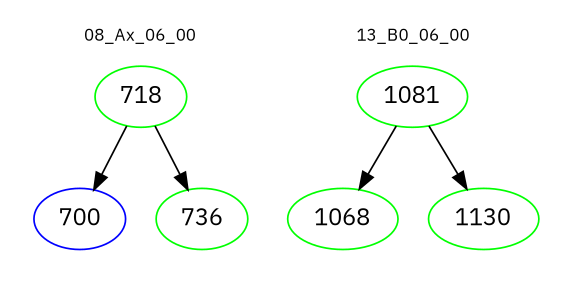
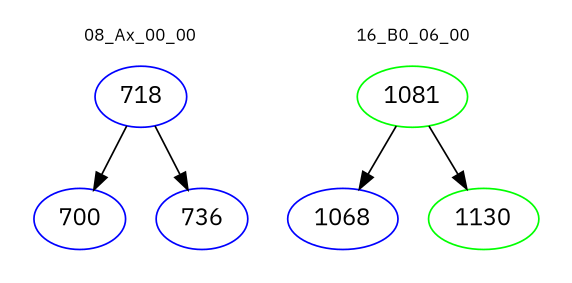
cluster "08_Ax_06_00": label "08_Ax_06_00" -> "08_Ax_00_00"
cluster "13_B0_06_00": label "13_B0_06_00" -> "16_B0_06_00"
node "718": color green -> blue
node "736": color green -> blue
node "1068": color green -> blue
